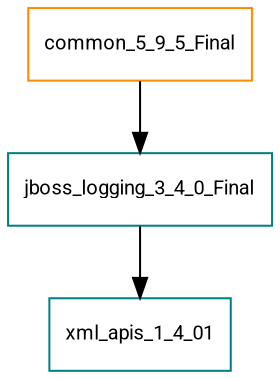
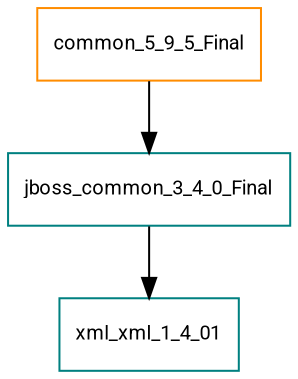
node "jboss_logging_3_4_0_Final": label "jboss_logging_3_4_0_Final" -> "jboss_common_3_4_0_Final"
node "xml_apis_1_4_01": label "xml_apis_1_4_01" -> "xml_xml_1_4_01"
